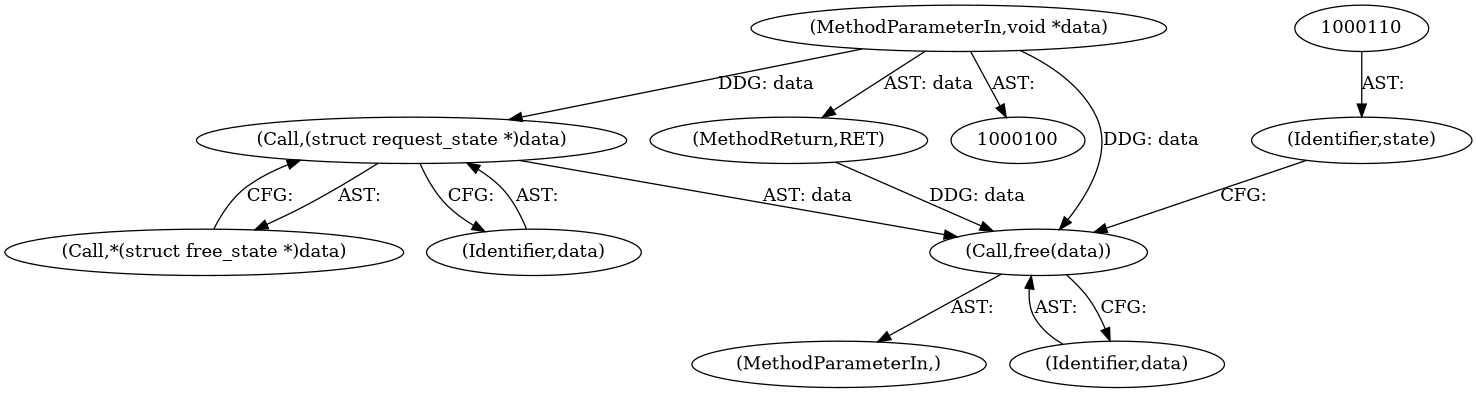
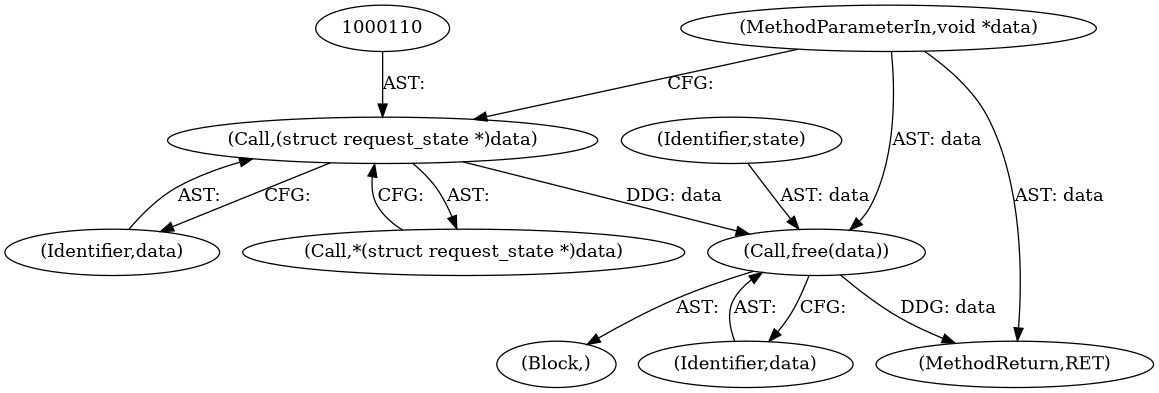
edge "1000110" -> "(Identifier,state)": now "1000110" -> "(Call,(struct request_state *)data)"
edge "(MethodParameterIn,void *data)" -> "(Call,(struct request_state *)data)": label "DDG: data" -> "CFG: "
node "1000100": removed
edge "(MethodParameterIn,void *data)" -> "(Call,free(data))": label "DDG: data" -> "AST: data"
edge "(MethodReturn,RET)" -> "(Call,free(data))": reversed
edge "(Call,(struct request_state *)data)" -> "(Call,free(data))": label "AST: data" -> "DDG: data"
edge "(Identifier,state)" -> "(Call,free(data))": label "CFG: " -> "AST: data"
node "(Call,*(struct free_state *)data)": label "(Call,*(struct free_state *)data)" -> "(Call,*(struct request_state *)data)"
node "(MethodParameterIn,)": label "(MethodParameterIn,)" -> "(Block,)"
